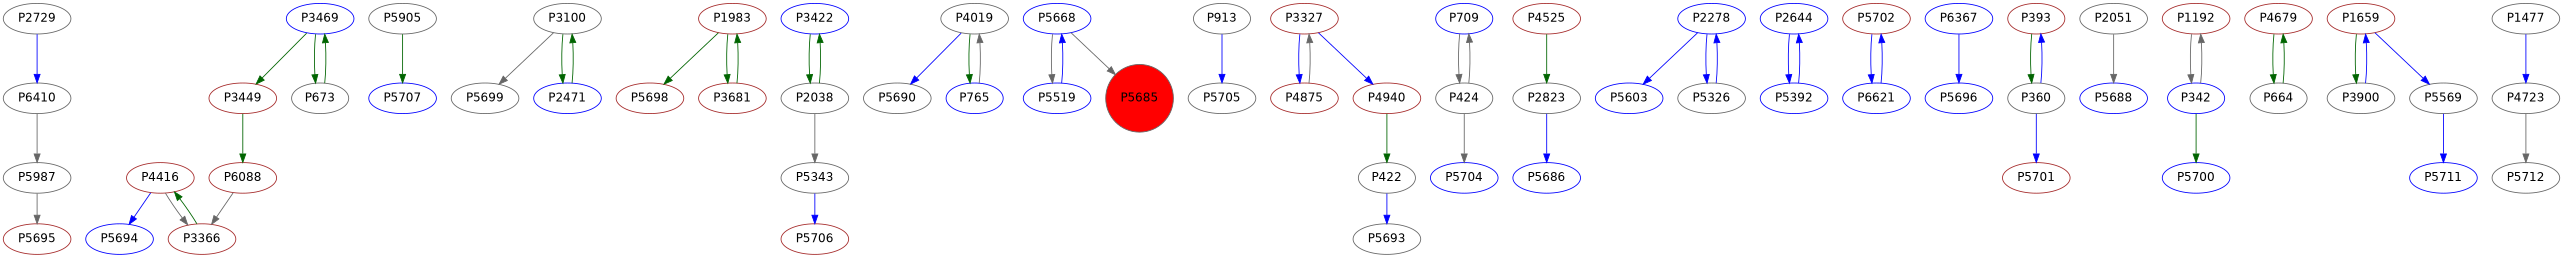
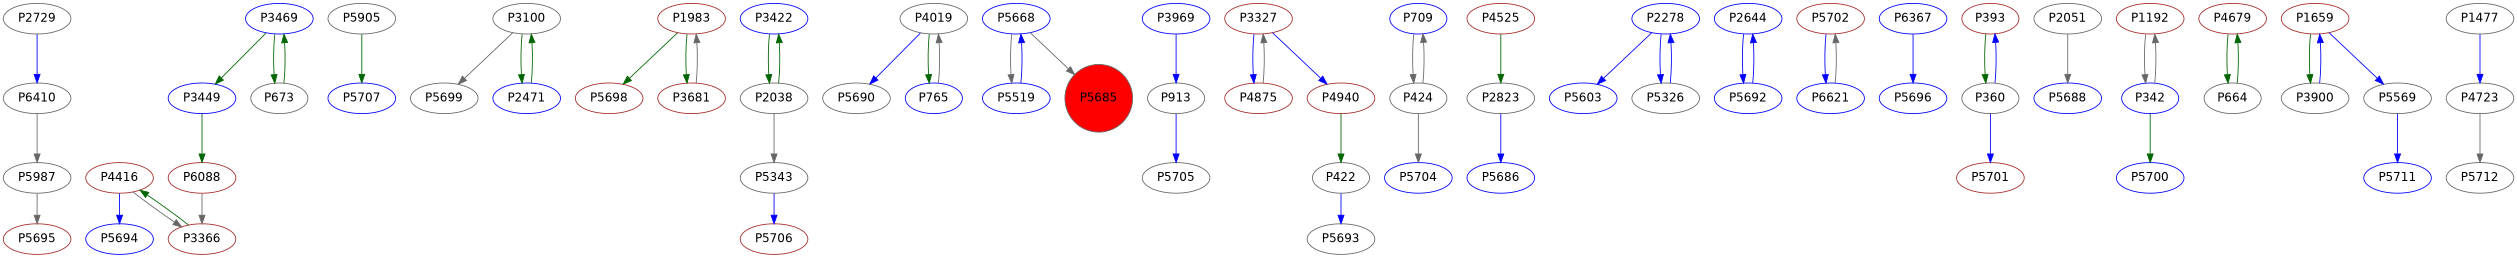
node "P3969": added
edge "P3681" -> "P1983": color darkgreen -> gray40
edge "P6621" -> "P5702": color blue -> gray40
node "P3449": color brown -> blue
node "P5392": label "P5392" -> "P5692"
